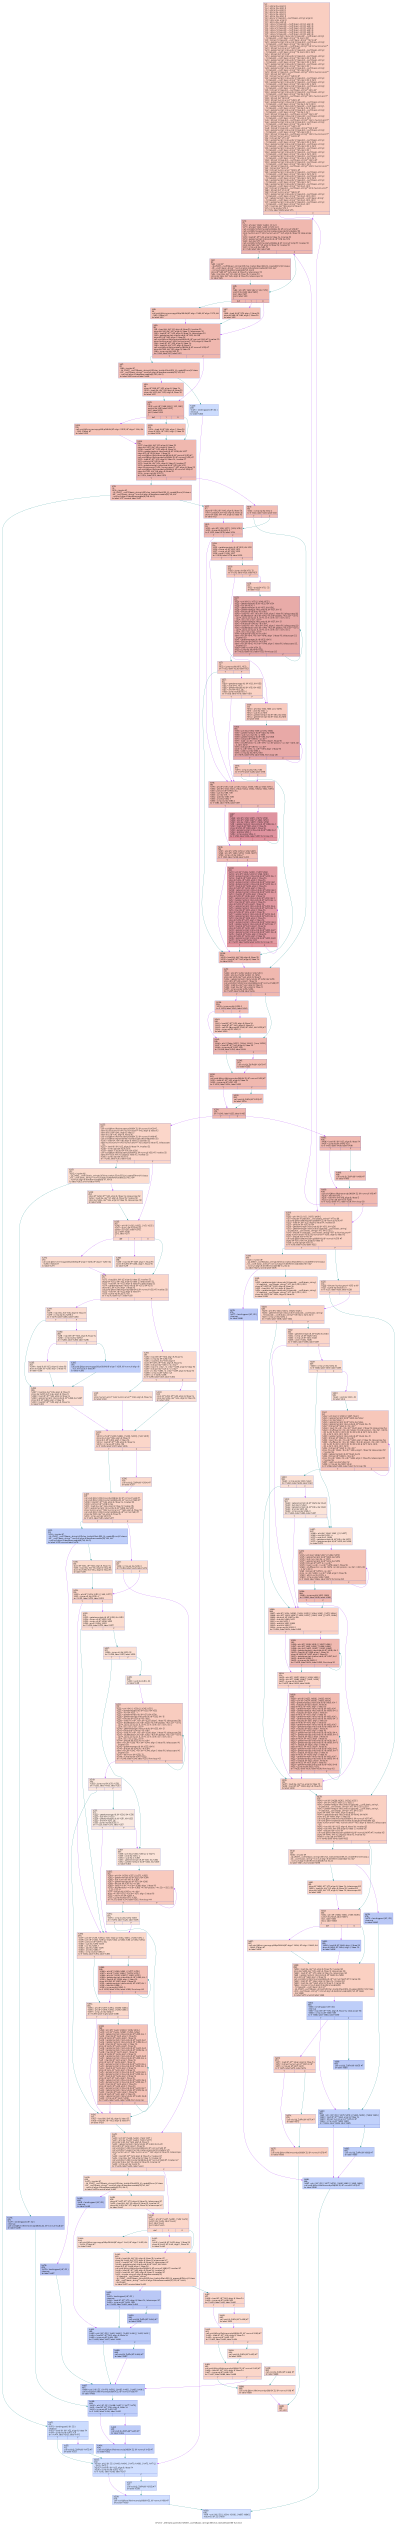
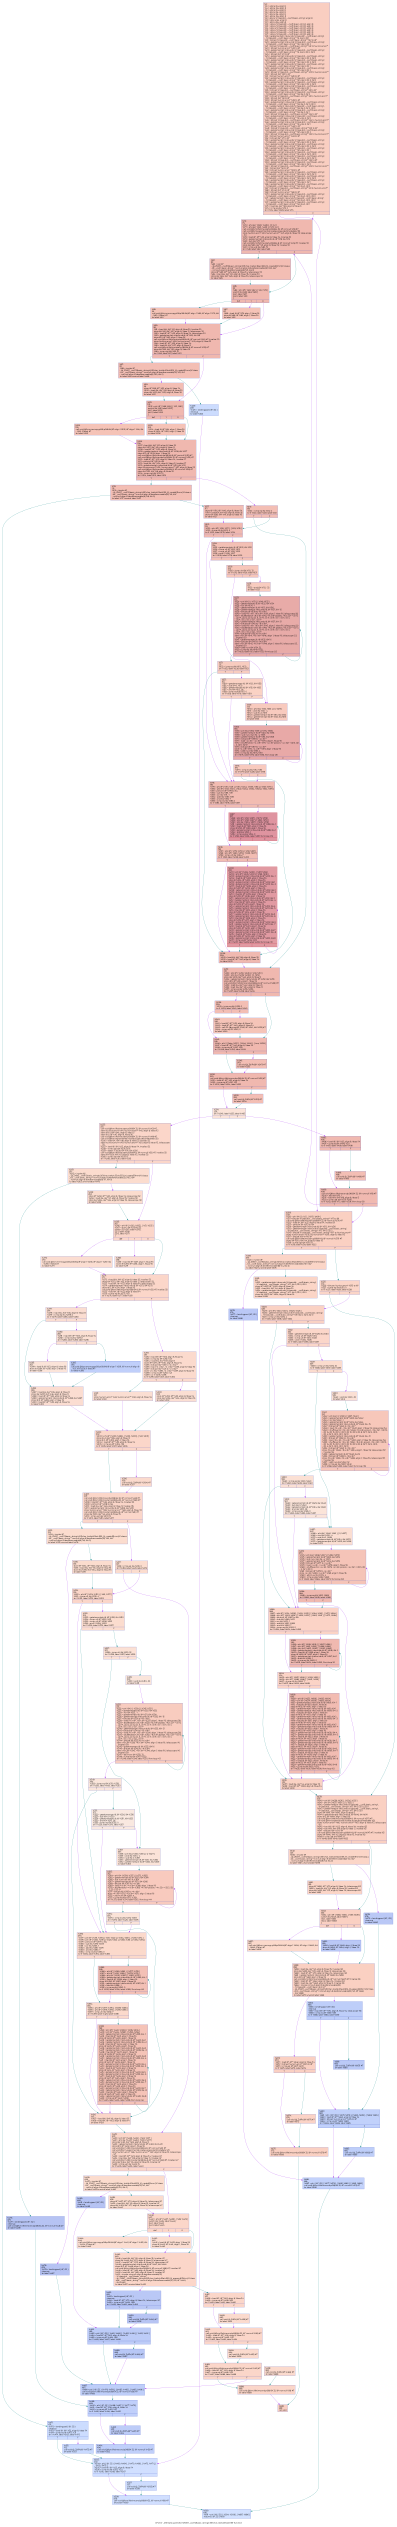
node "%254:": fillcolor #dc5d4a70 -> #f6bfa670
node "%313:": fillcolor #6c8ff170 -> #f7af9170
edge "%665:" -> "%670:": now "%658:" -> "%670:"
